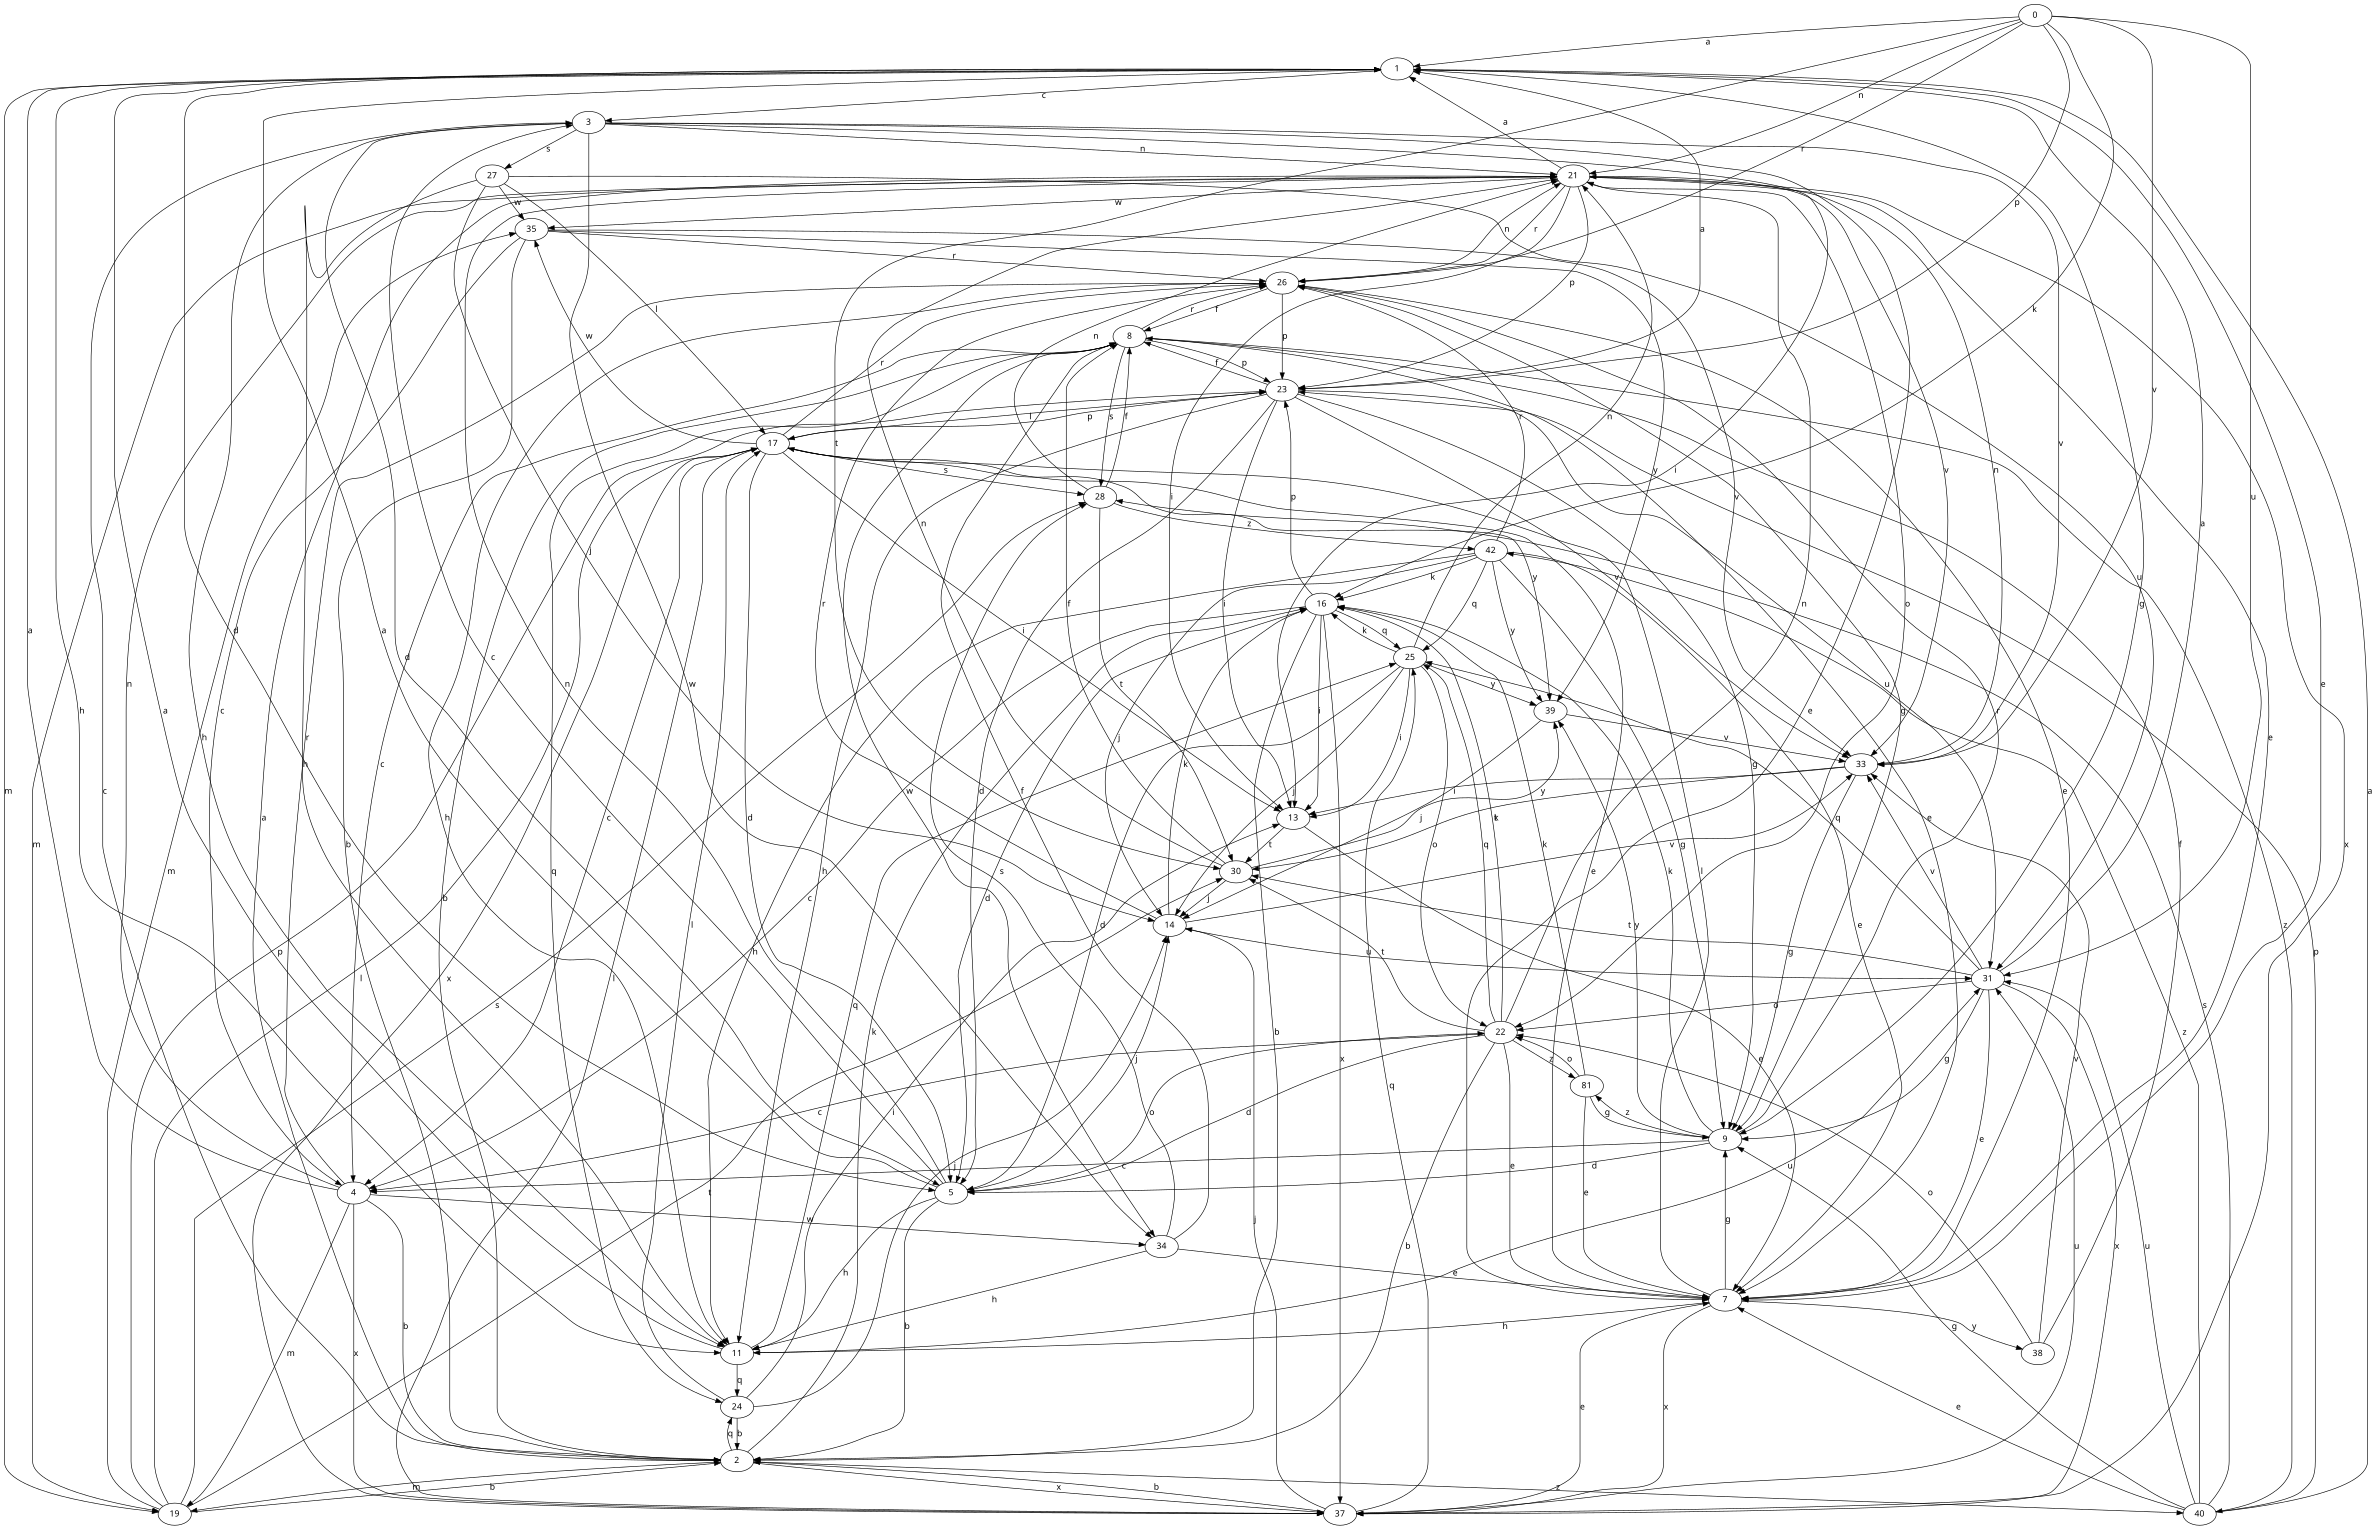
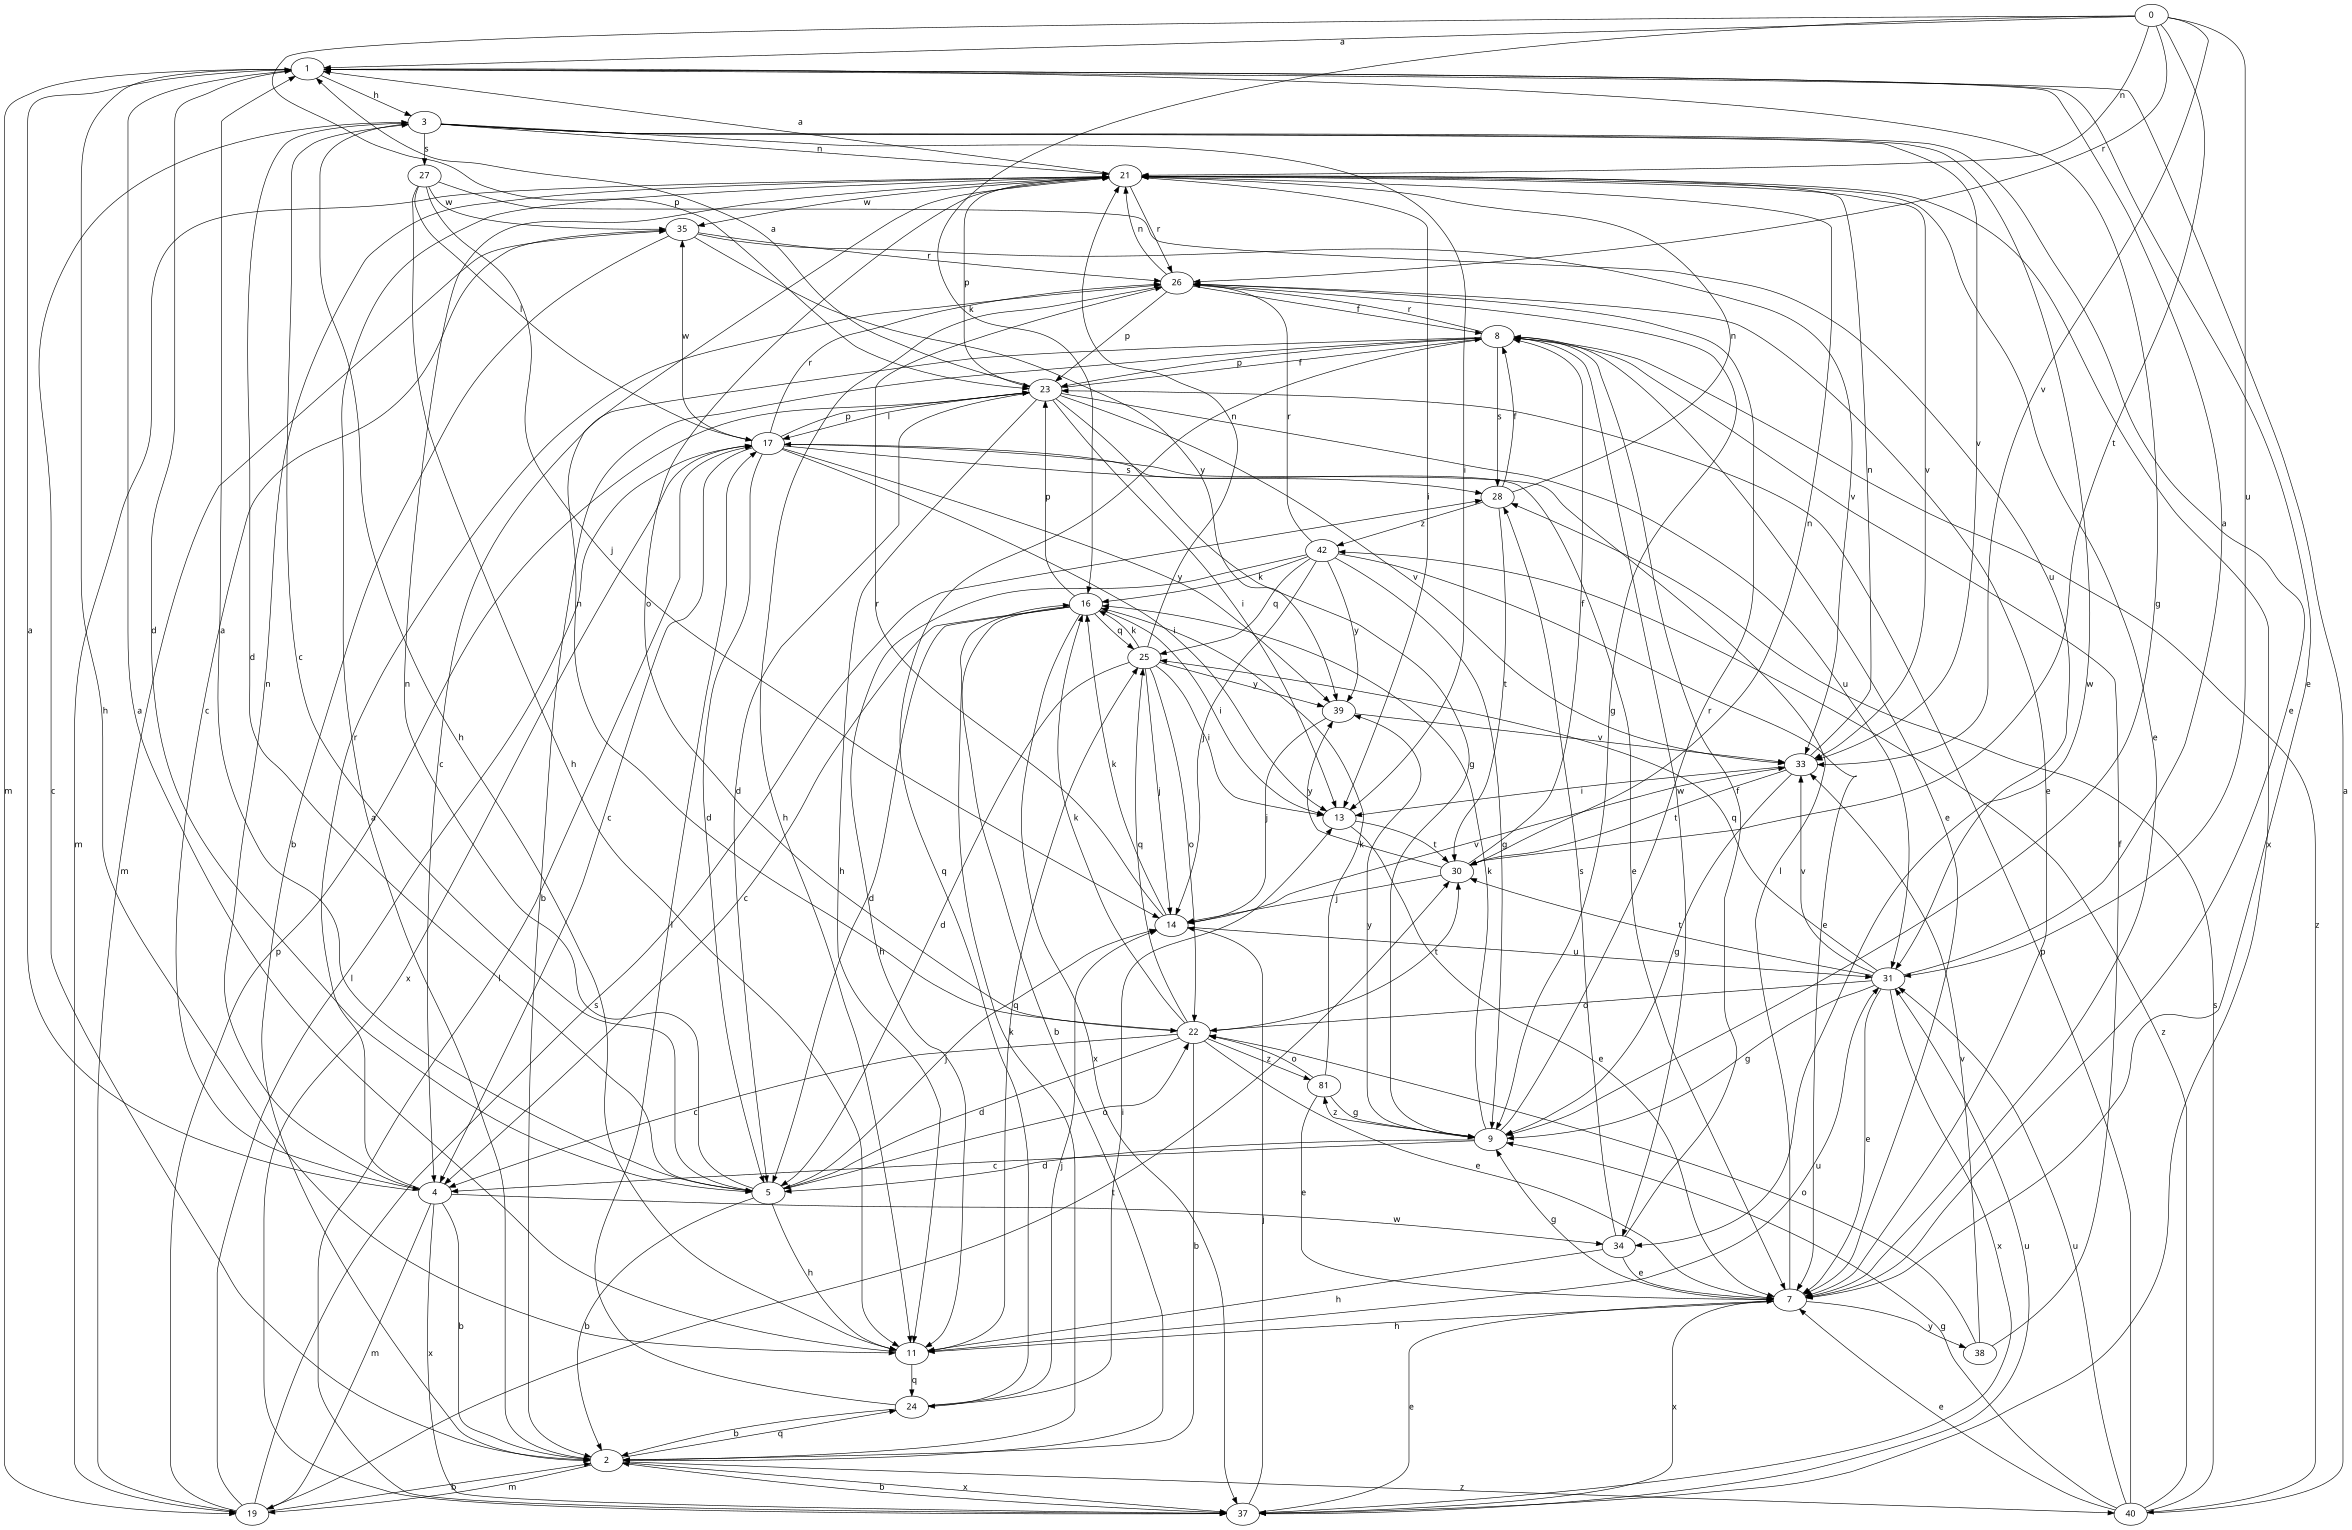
edge "1" -> "3": label "c" -> "h"
edge "37" -> "25": removed, label "q"
